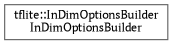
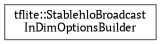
node "tflite::InDimOptionsBuilder InDimOptionsBuilder": label "tflite::InDimOptionsBuilder InDimOptionsBuilder" -> "tflite::StablehloBroadcast InDimOptionsBuilder"
